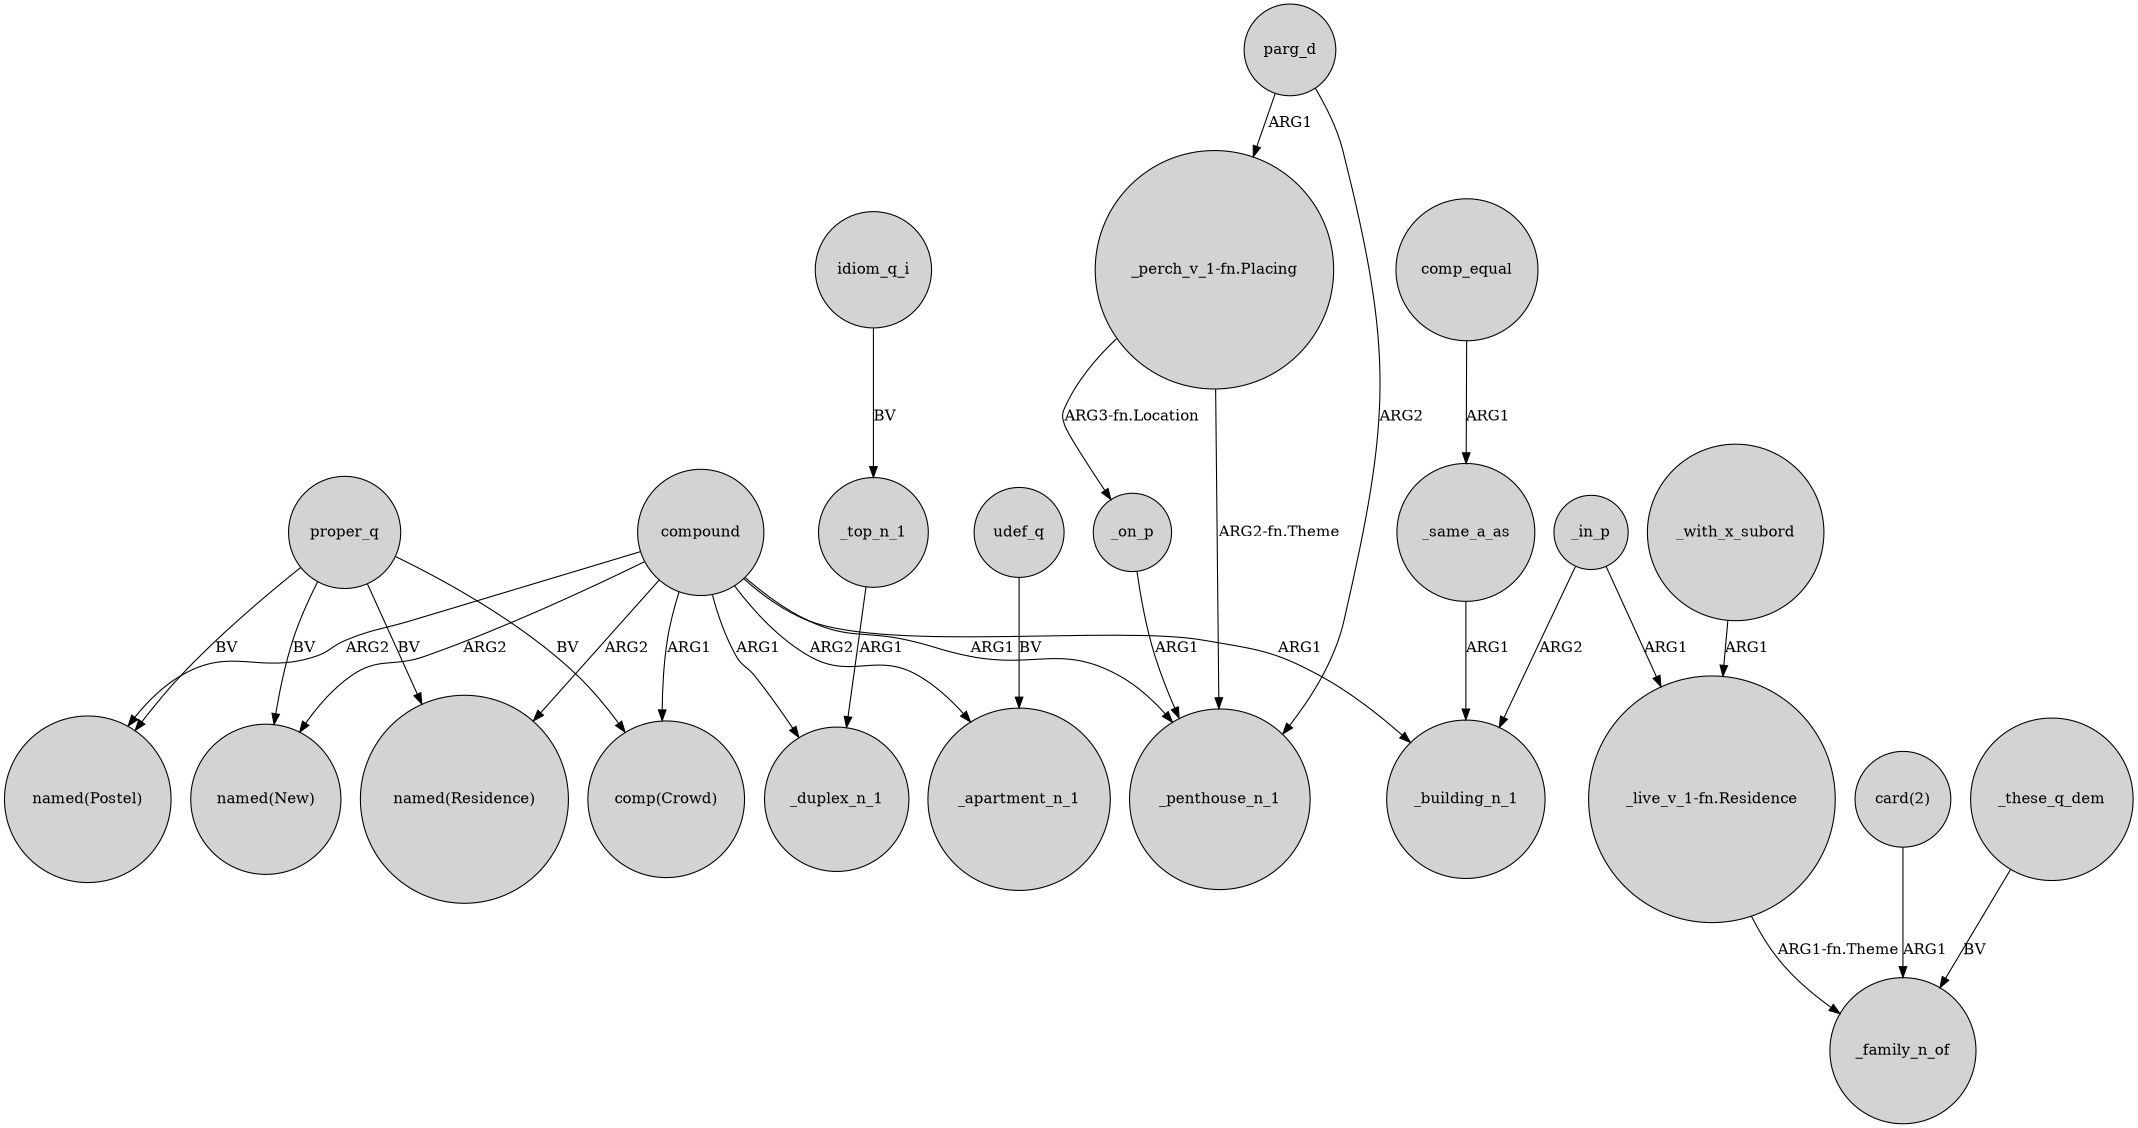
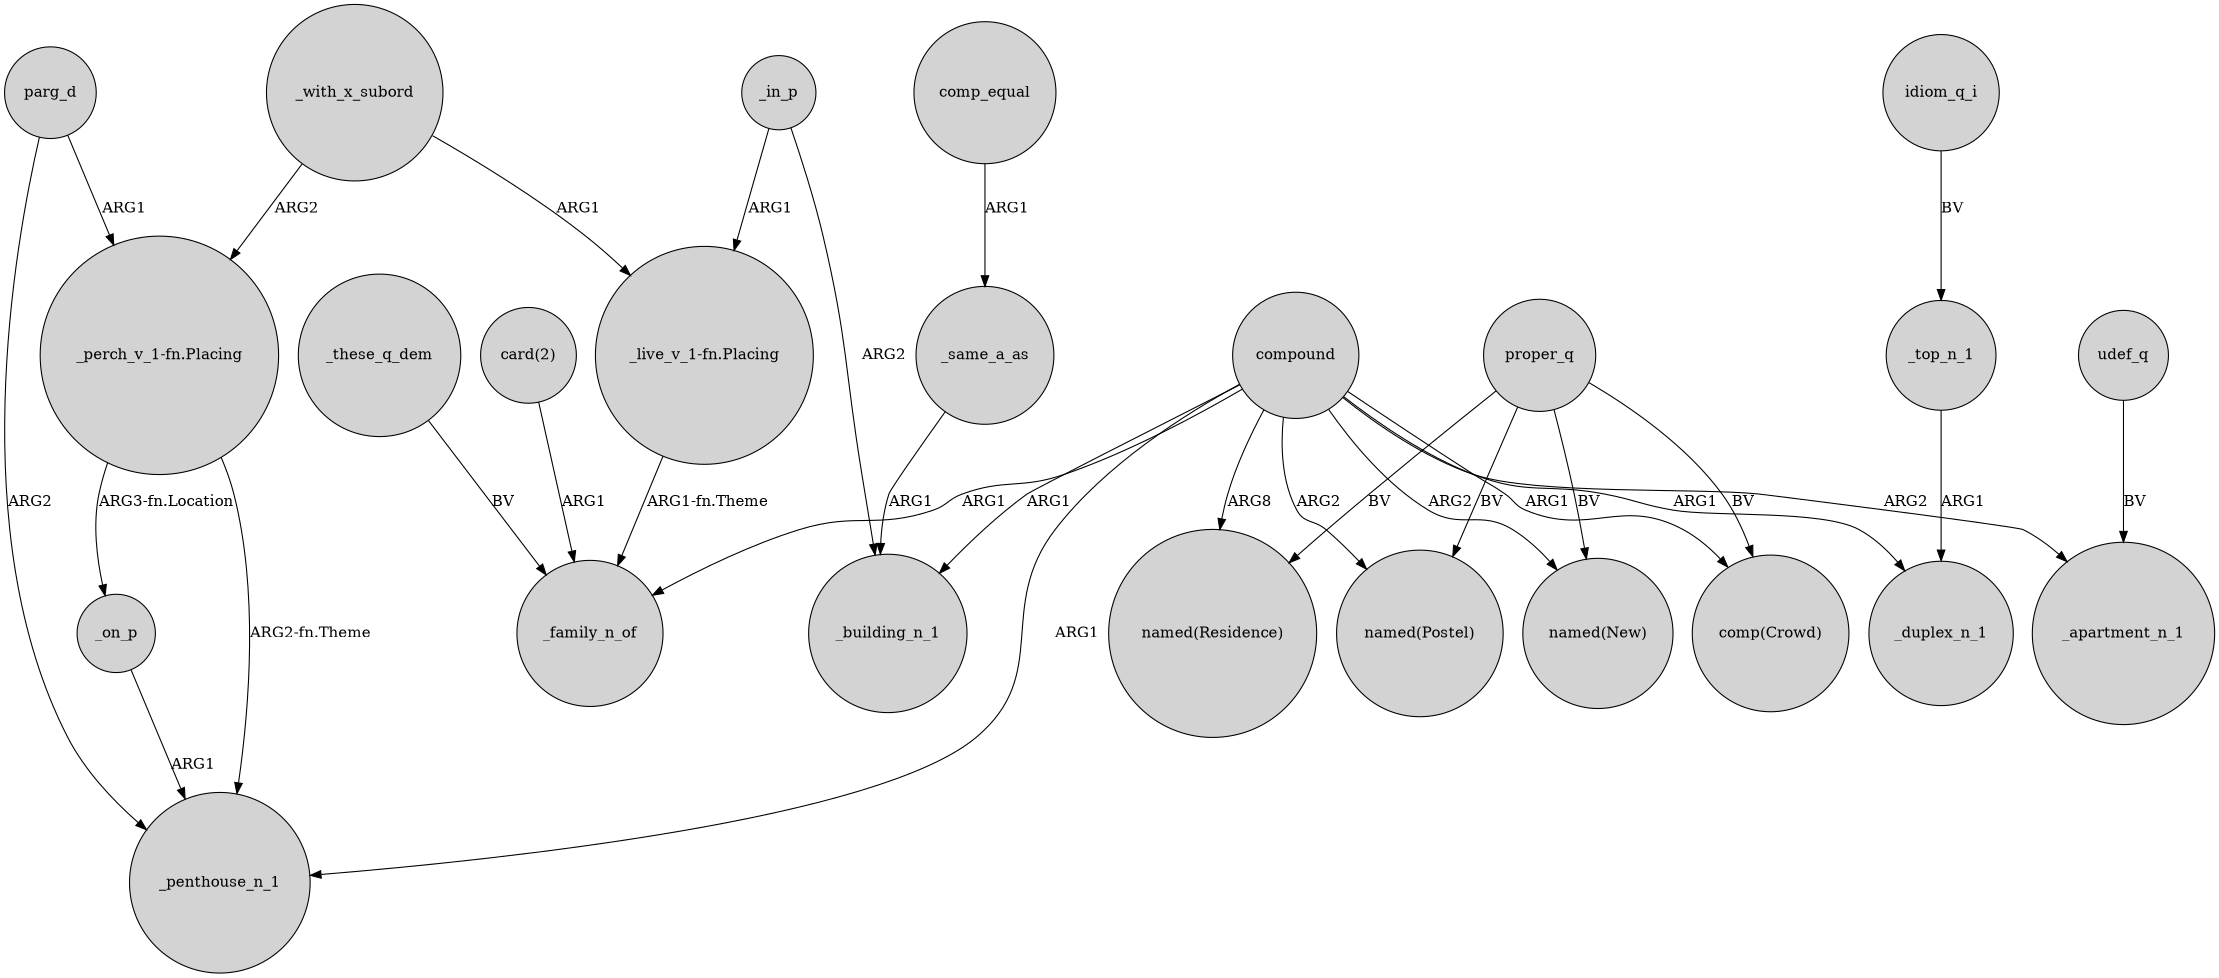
edge "_with_x_subord" -> "_perch_v_1-fn.Placing": added, label "ARG2"
edge "compound" -> "_family_n_of": added, label "ARG1"
edge "compound" -> "named(Residence)": label "ARG2" -> "ARG8"
node "_live_v_1-fn.Residence": label "_live_v_1-fn.Residence" -> "_live_v_1-fn.Placing"
